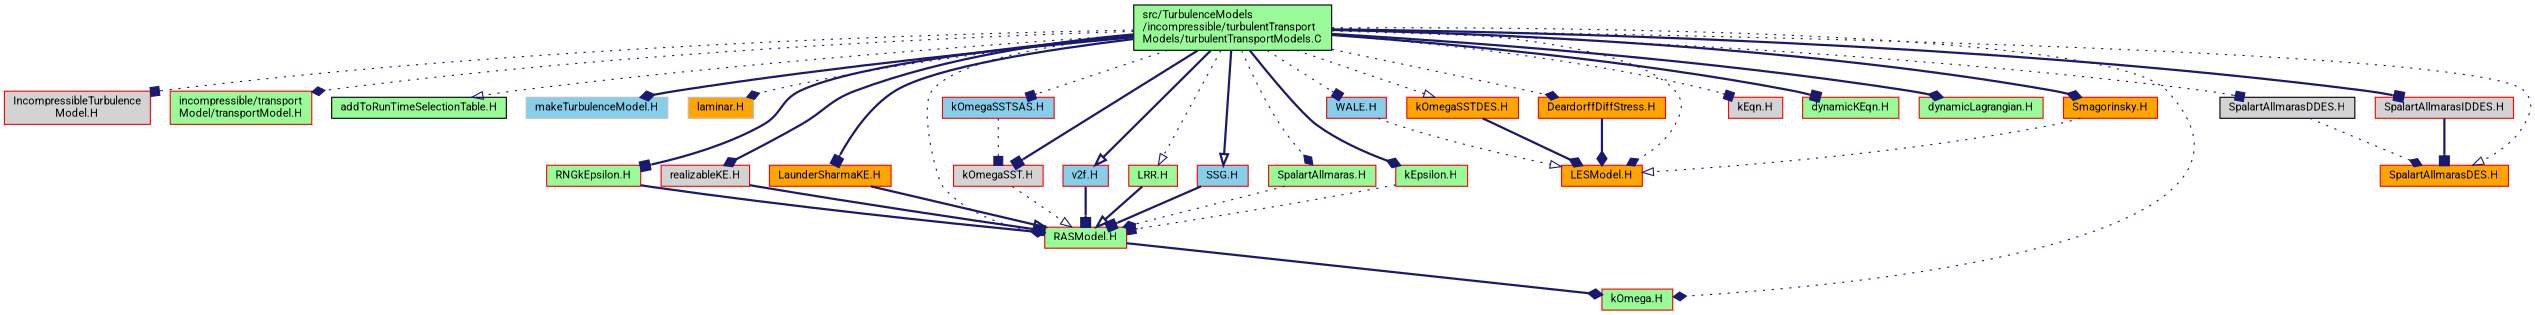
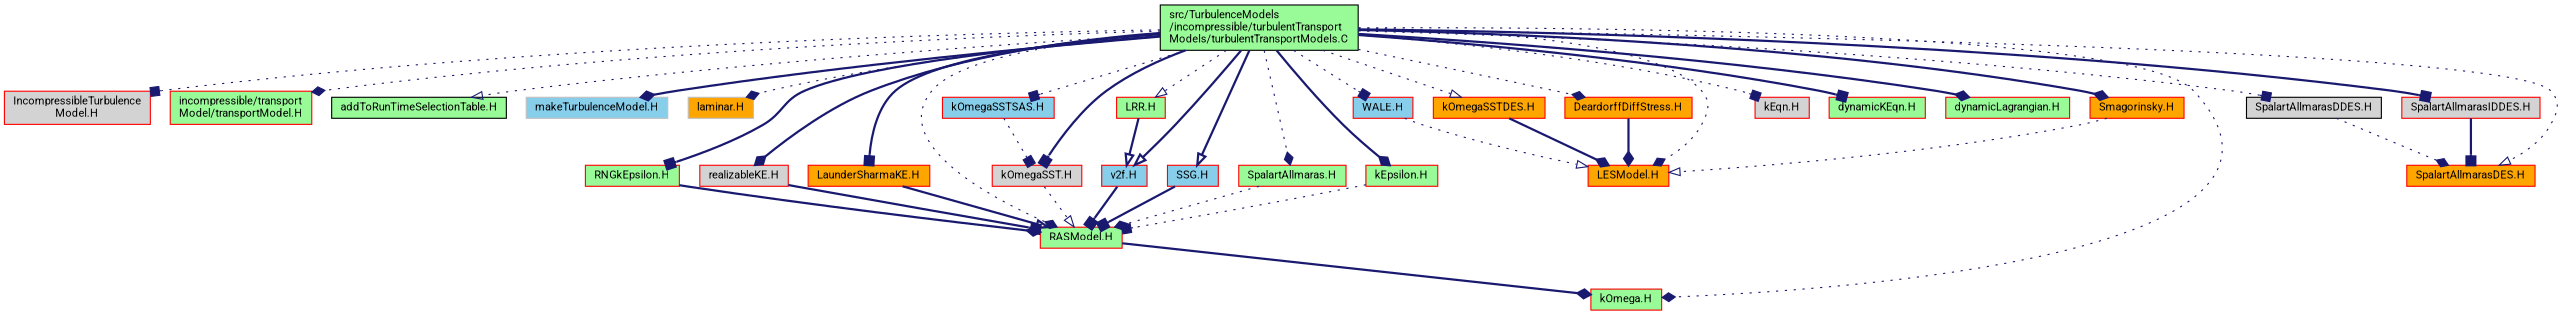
edge "LRR.H" -> "RASModel.H": now "LRR.H" -> "v2f.H"
